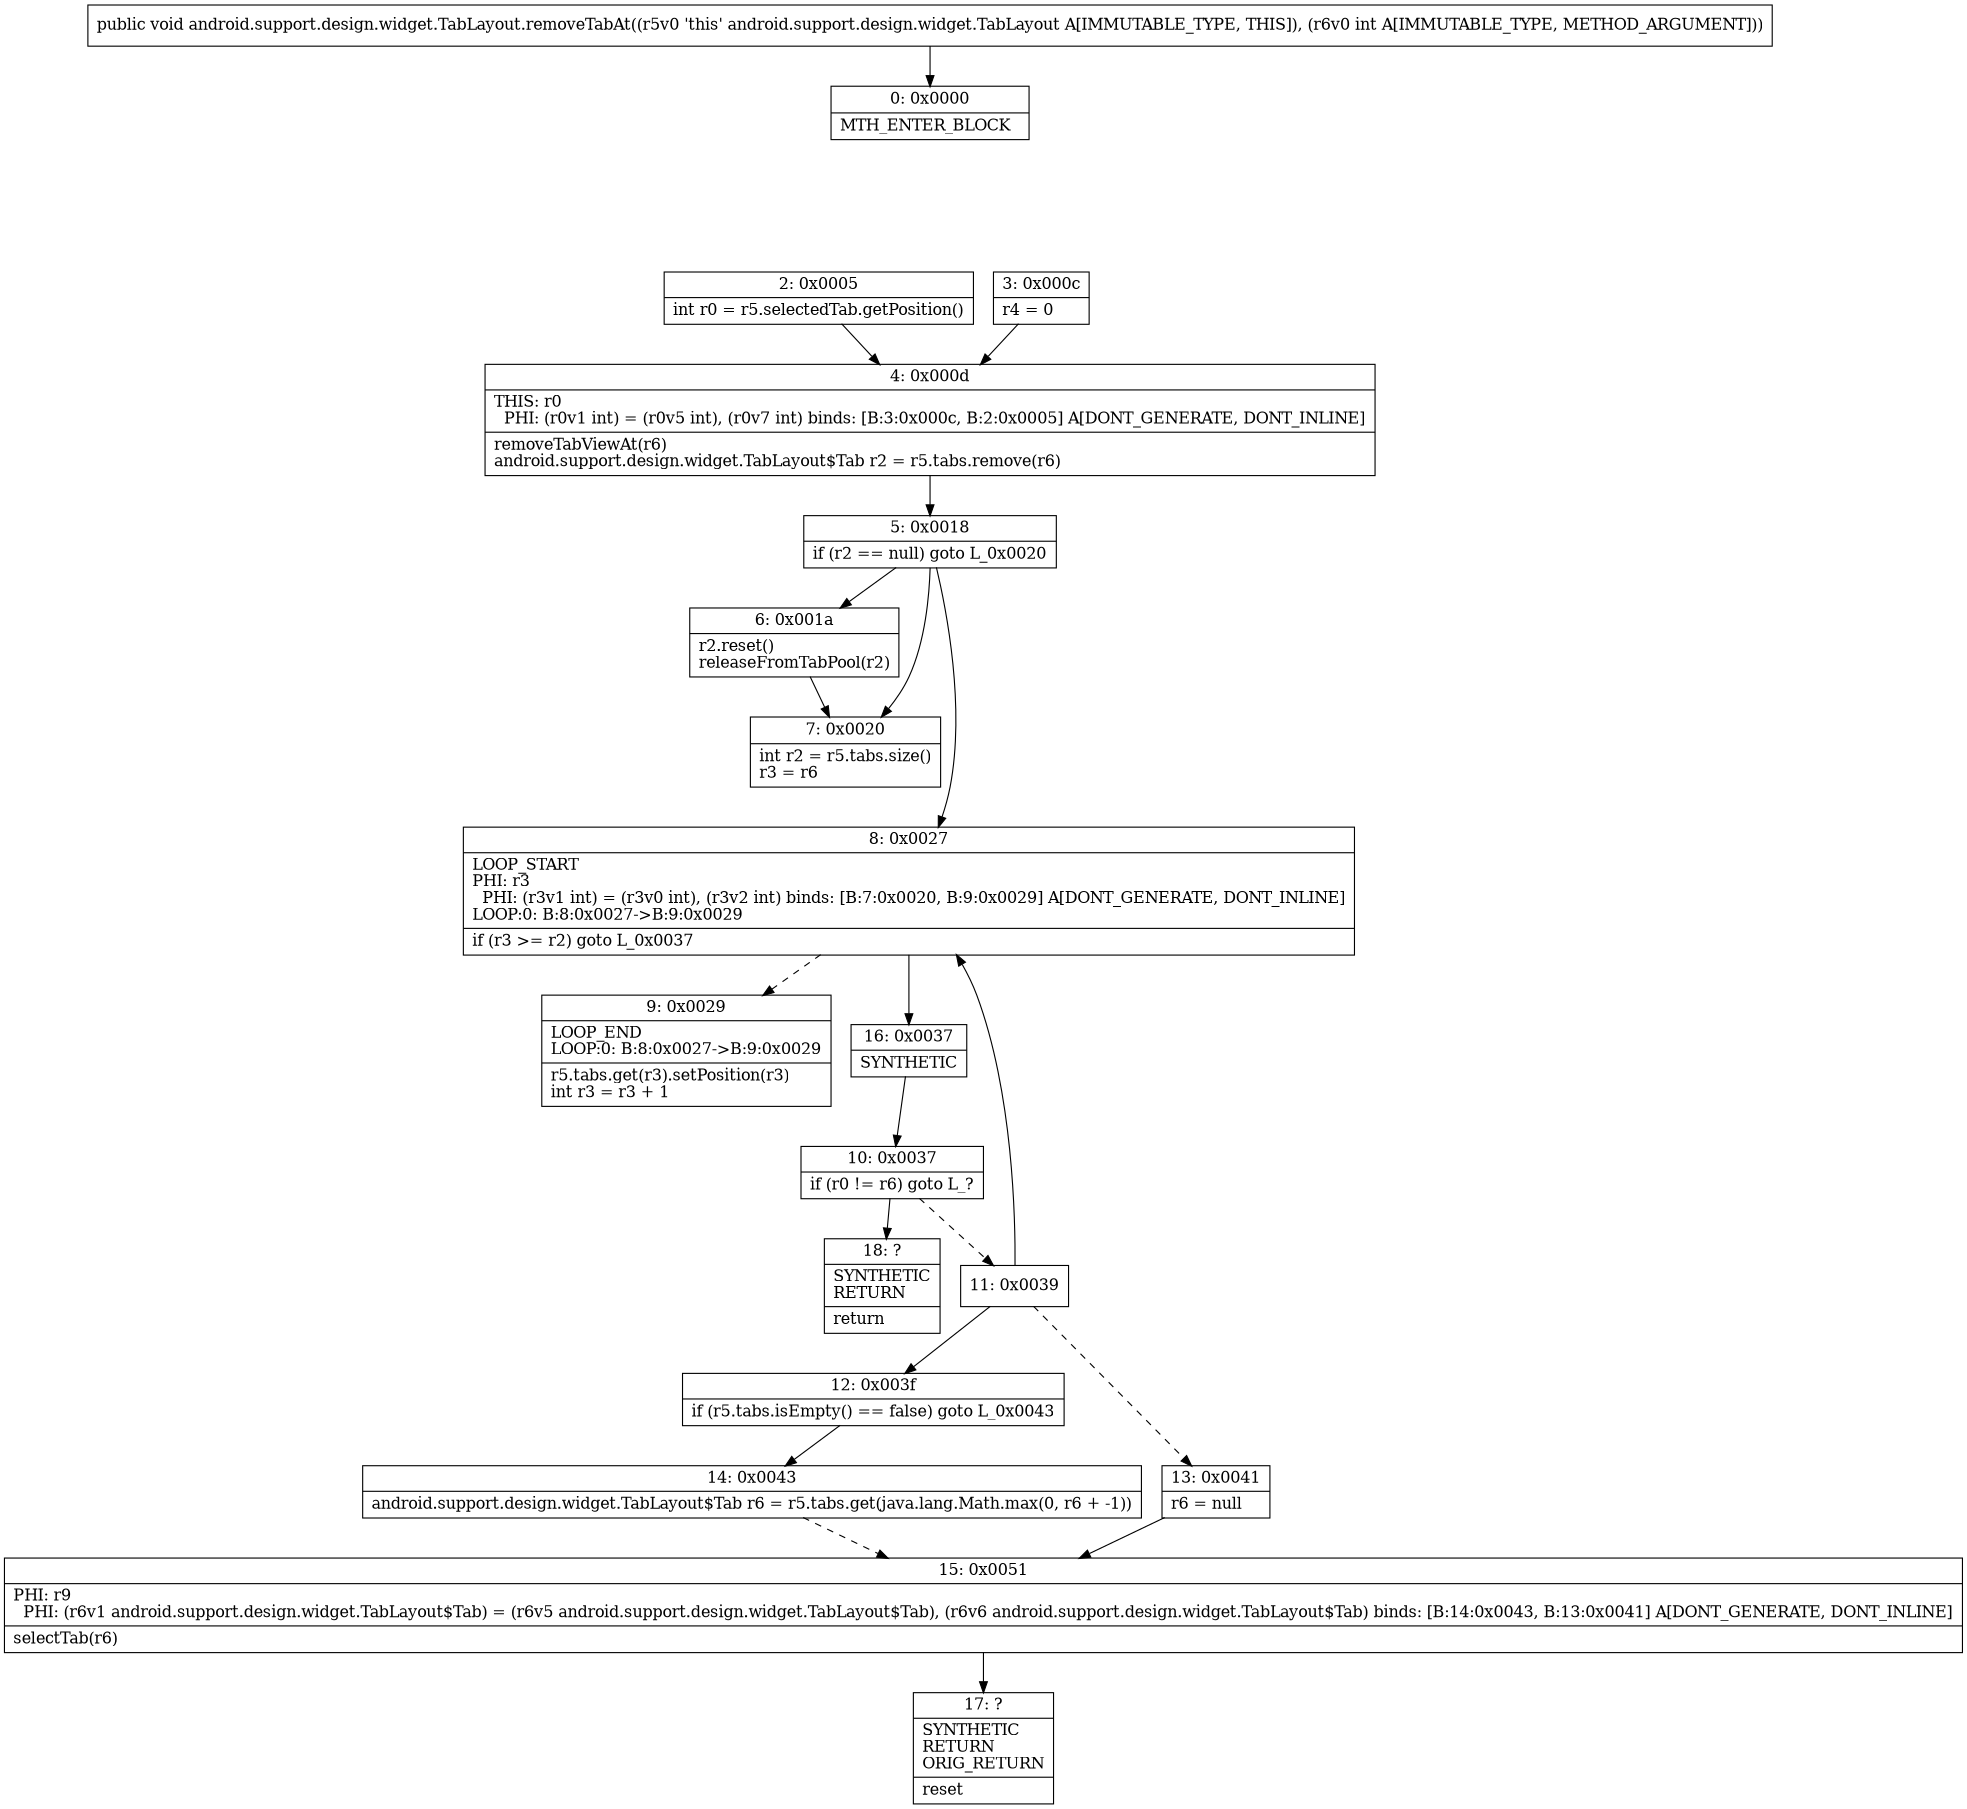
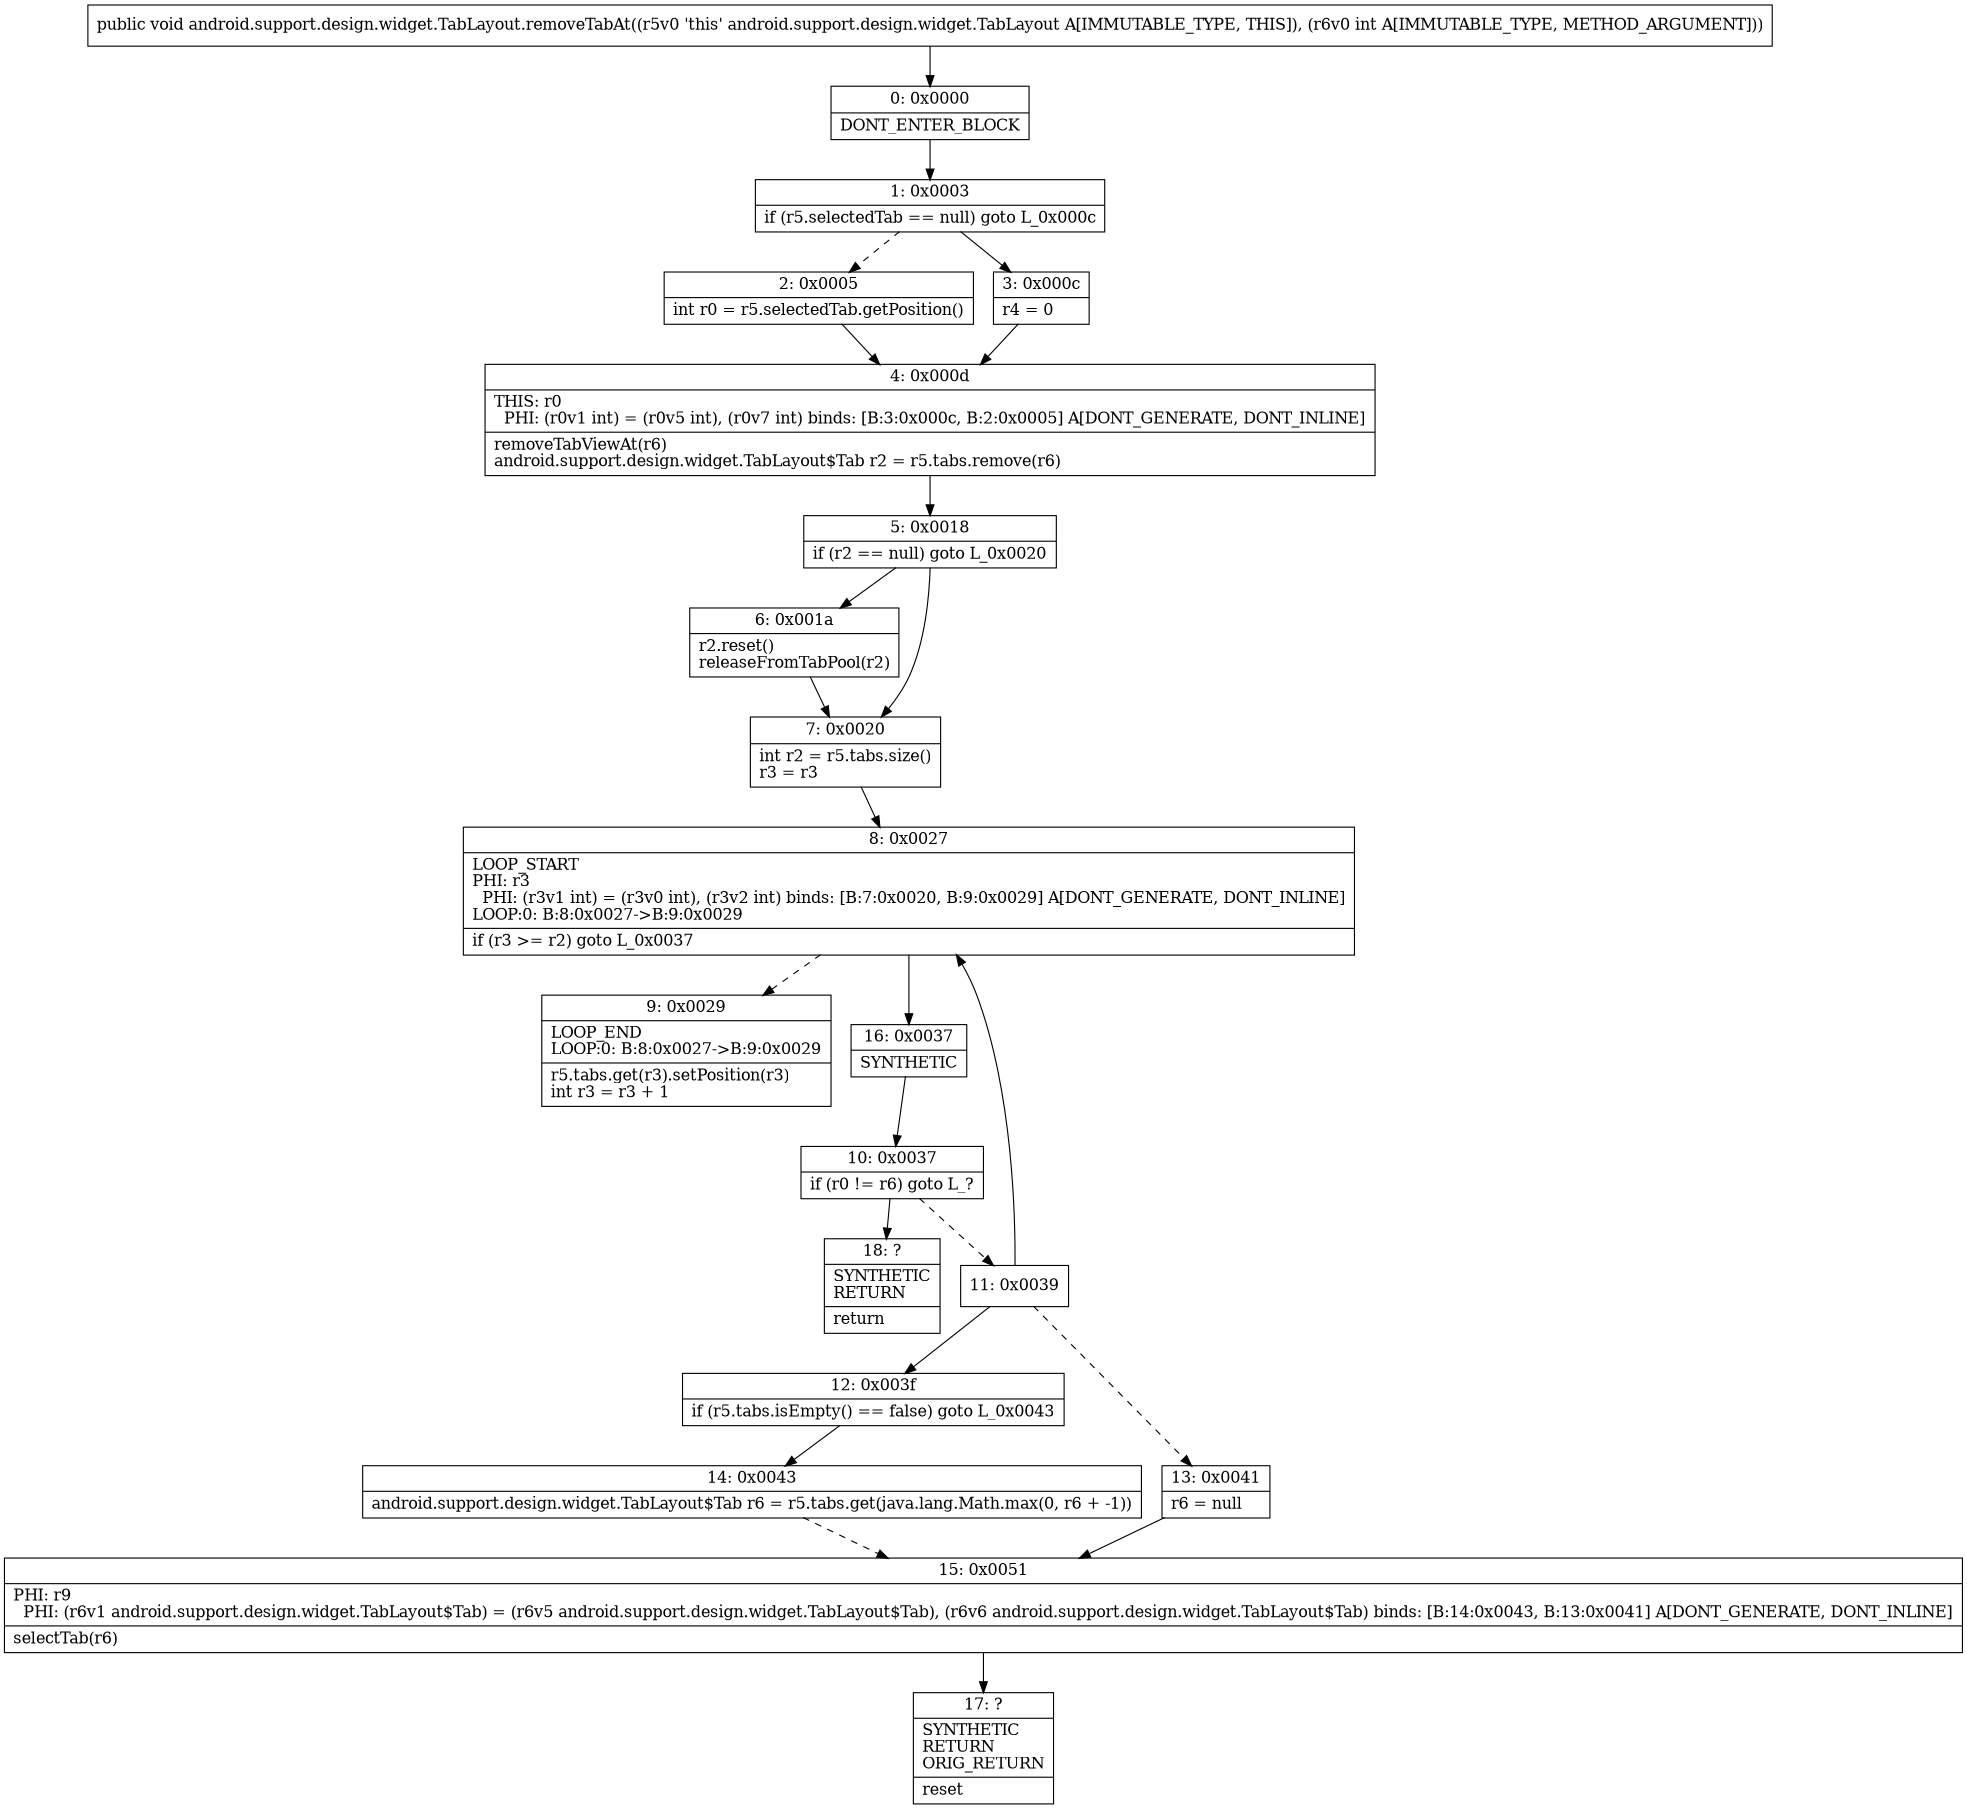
node "0: 0x0000": text "MTH_ENTER_BLOCK" -> "DONT_ENTER_BLOCK"
node "1: 0x0003": added
edge "5: 0x0018" -> "8: 0x0027": now "7: 0x0020" -> "8: 0x0027"
node "7: 0x0020": text "r3 = r6" -> "r3 = r3"
